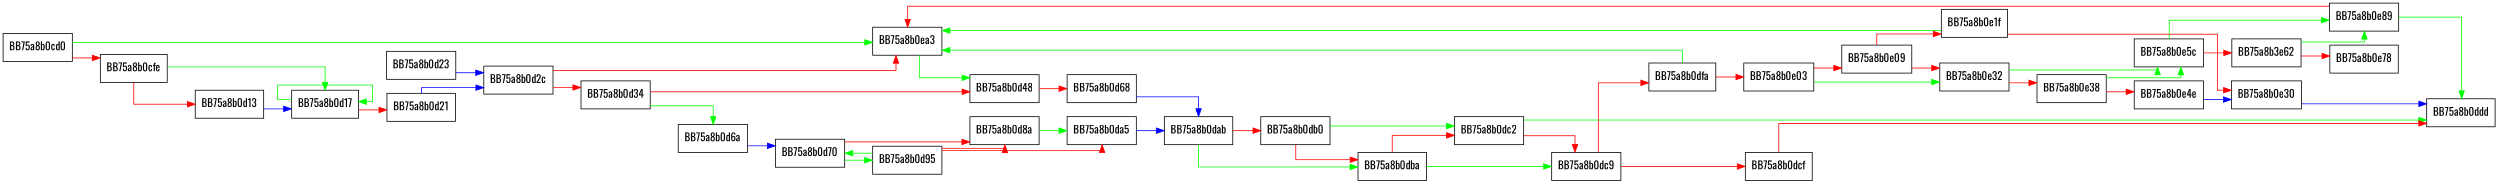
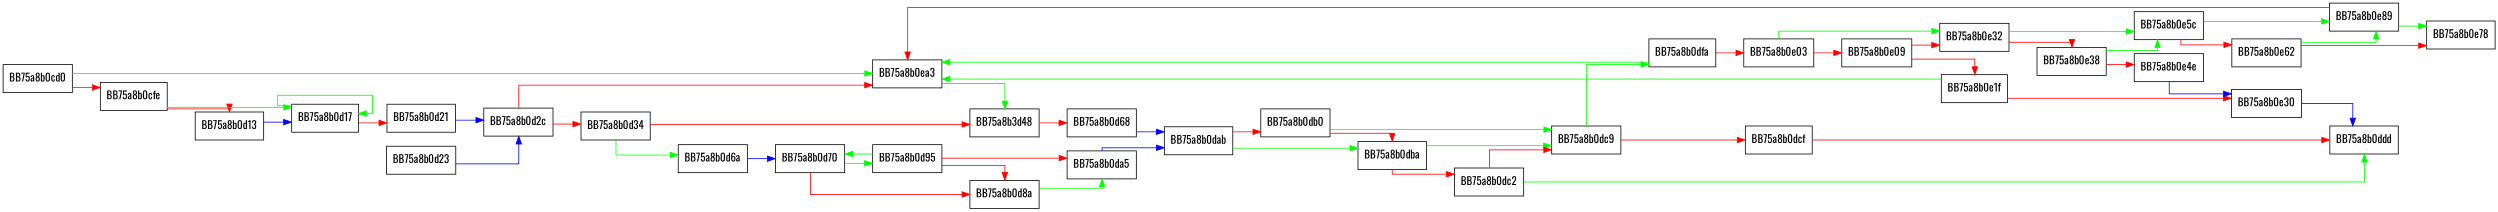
edge "BB75a8b0e89" -> "BB75a8b0ddd": now "BB75a8b0e89" -> "BB75a8b0e78"
node "BB75a8b3e62": label "BB75a8b3e62" -> "BB75a8b0e62"
node "BB75a8b0d48": label "BB75a8b0d48" -> "BB75a8b3d48"
edge "BB75a8b0dc9" -> "BB75a8b0dfa": color red -> green
edge "BB75a8b0db0" -> "BB75a8b0dc2": now "BB75a8b0db0" -> "BB75a8b0dc9"
